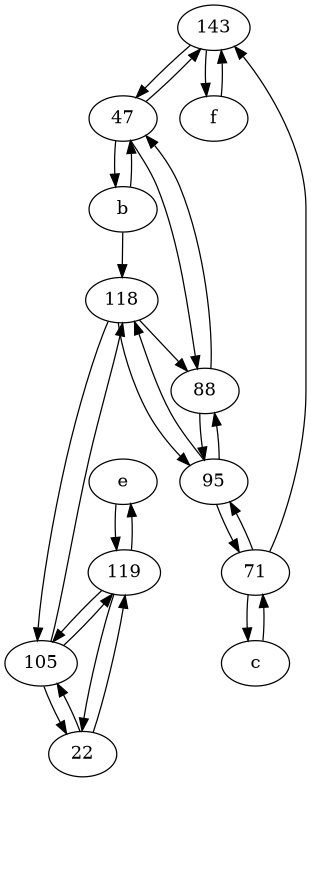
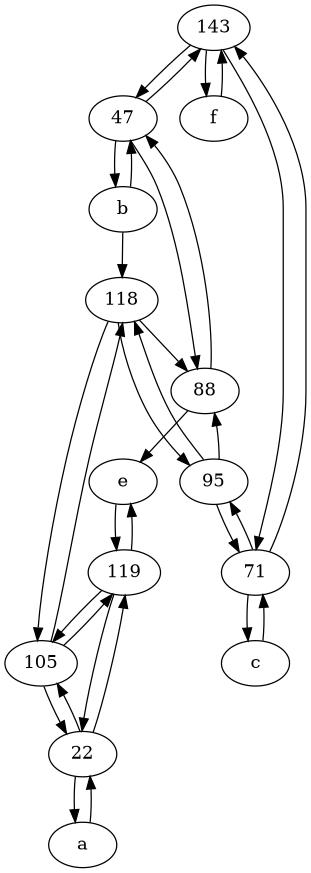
edge "143" -> "71": added
edge "88" -> "95": now "88" -> "e"
node "a": added
